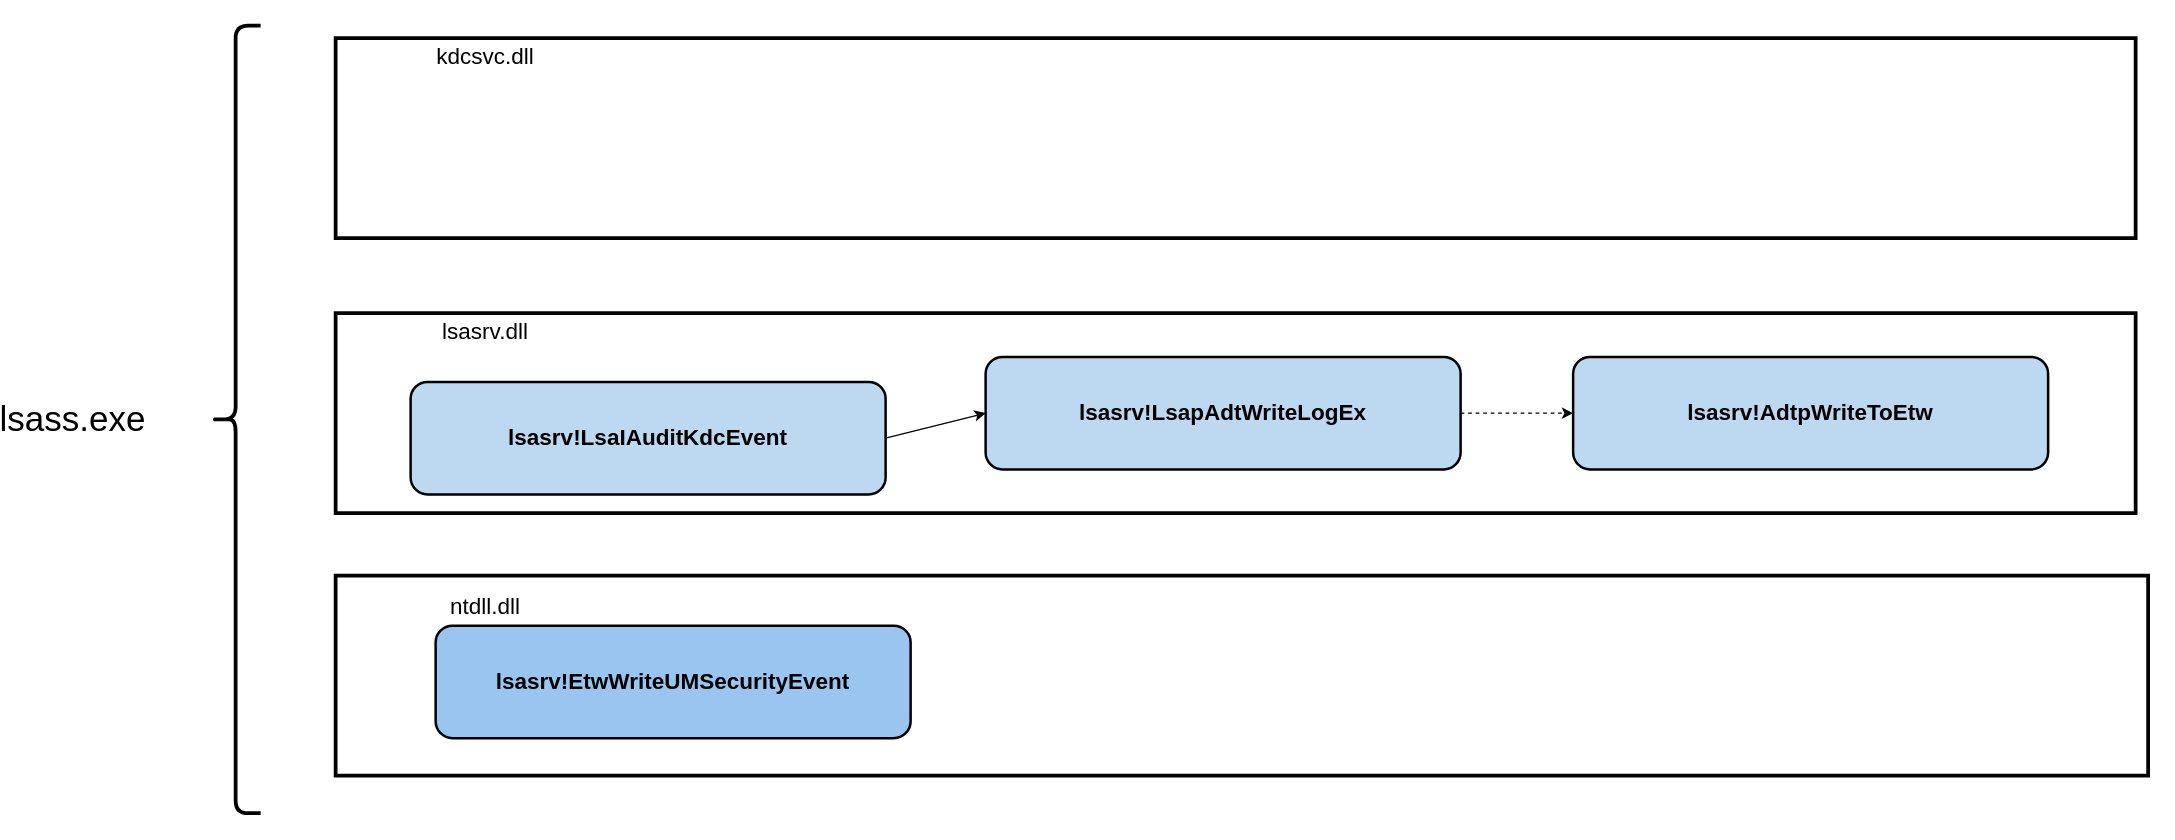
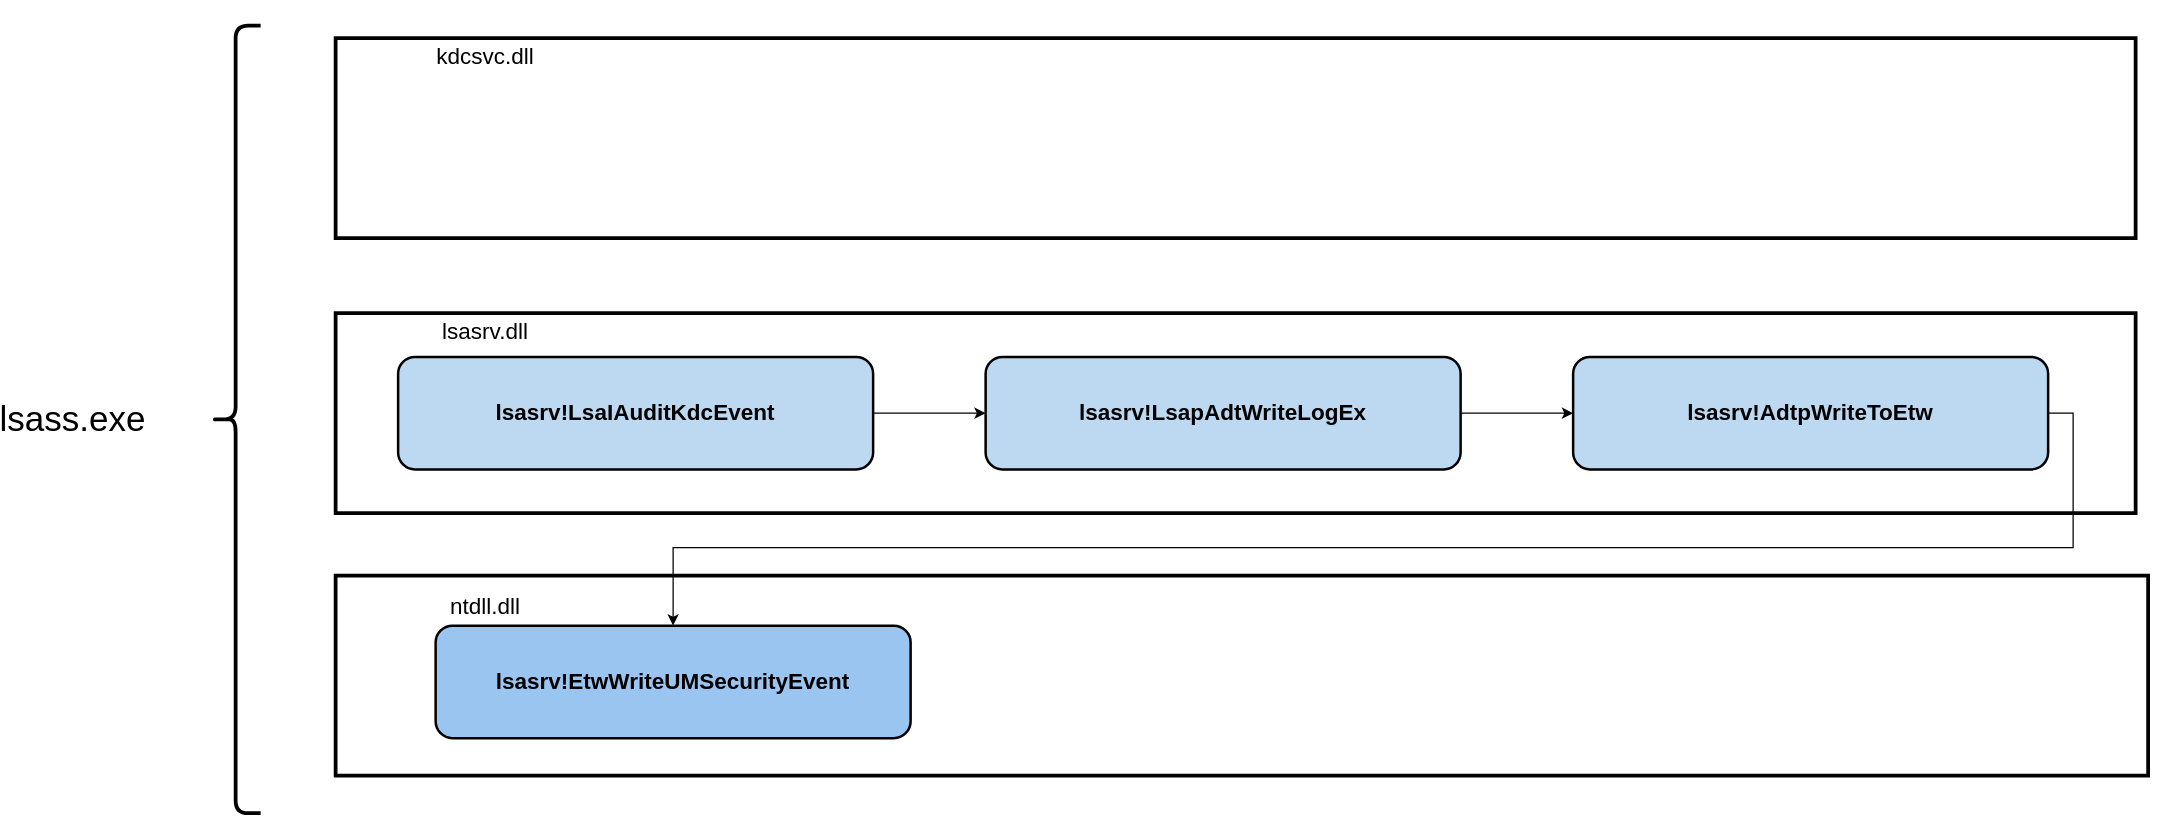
edge "lsasrv!LsapAdtWriteLogEx" -> "lsasrv!AdtpWriteToEtw": style dashed -> solid
node "lsasrv!LsaIAuditKdcEvent": moved (648, 438) -> (636, 413)
edge "lsasrv!AdtpWriteToEtw" -> "lsasrv!EtwWriteUMSecurityEvent": added
